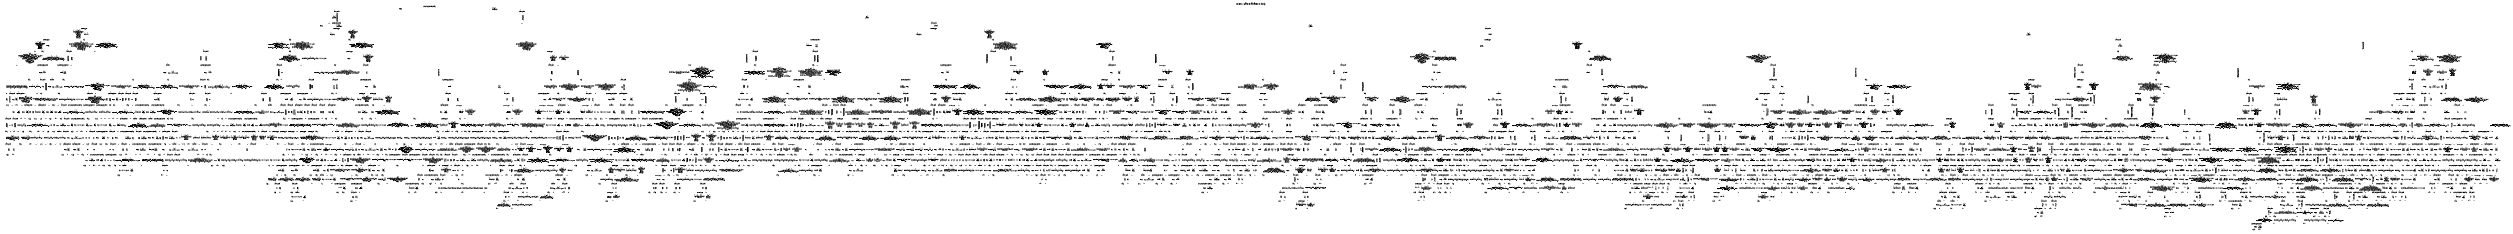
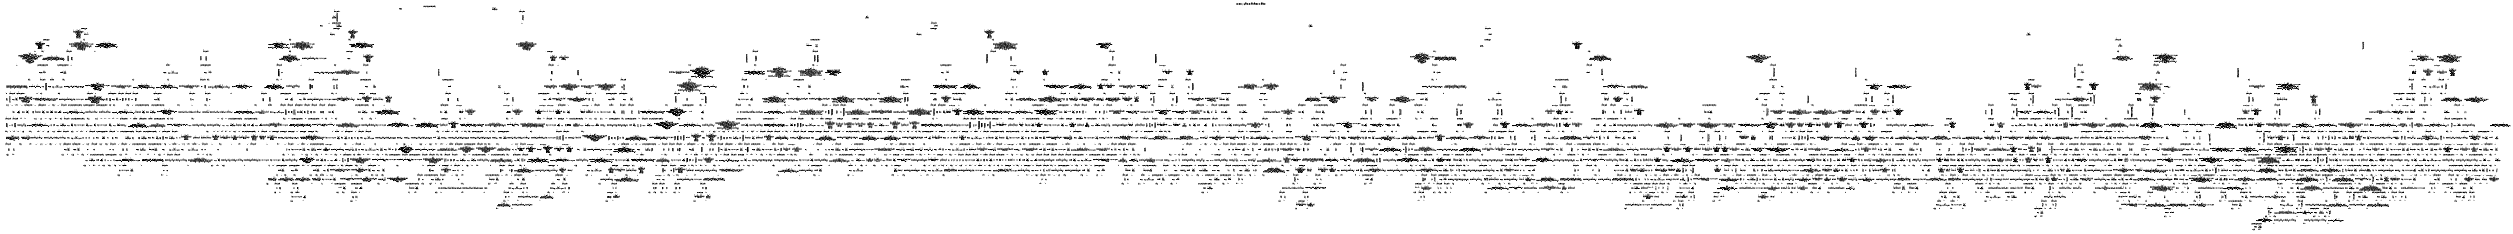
cluster "Tree 0, Class evaluates to body": label "Tree 0, Class evaluates to body" -> "Tree 0, Class evaluates to false"
node "0.688": removed
